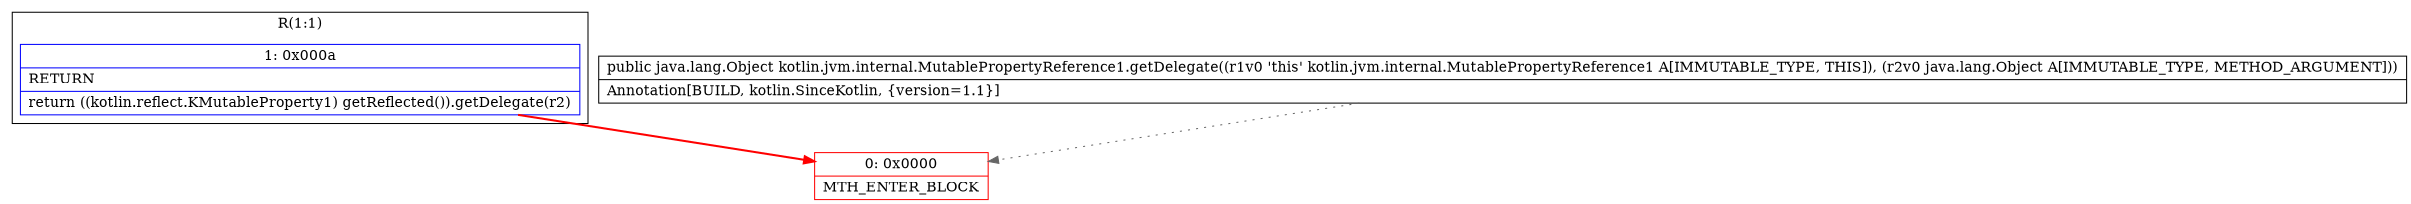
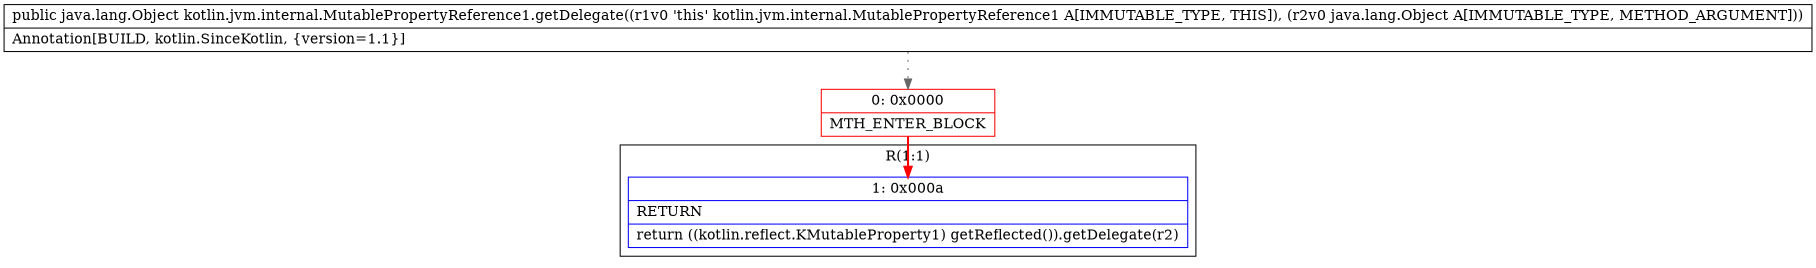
edge "1: 0x000a" -> "0: 0x0000": reversed
